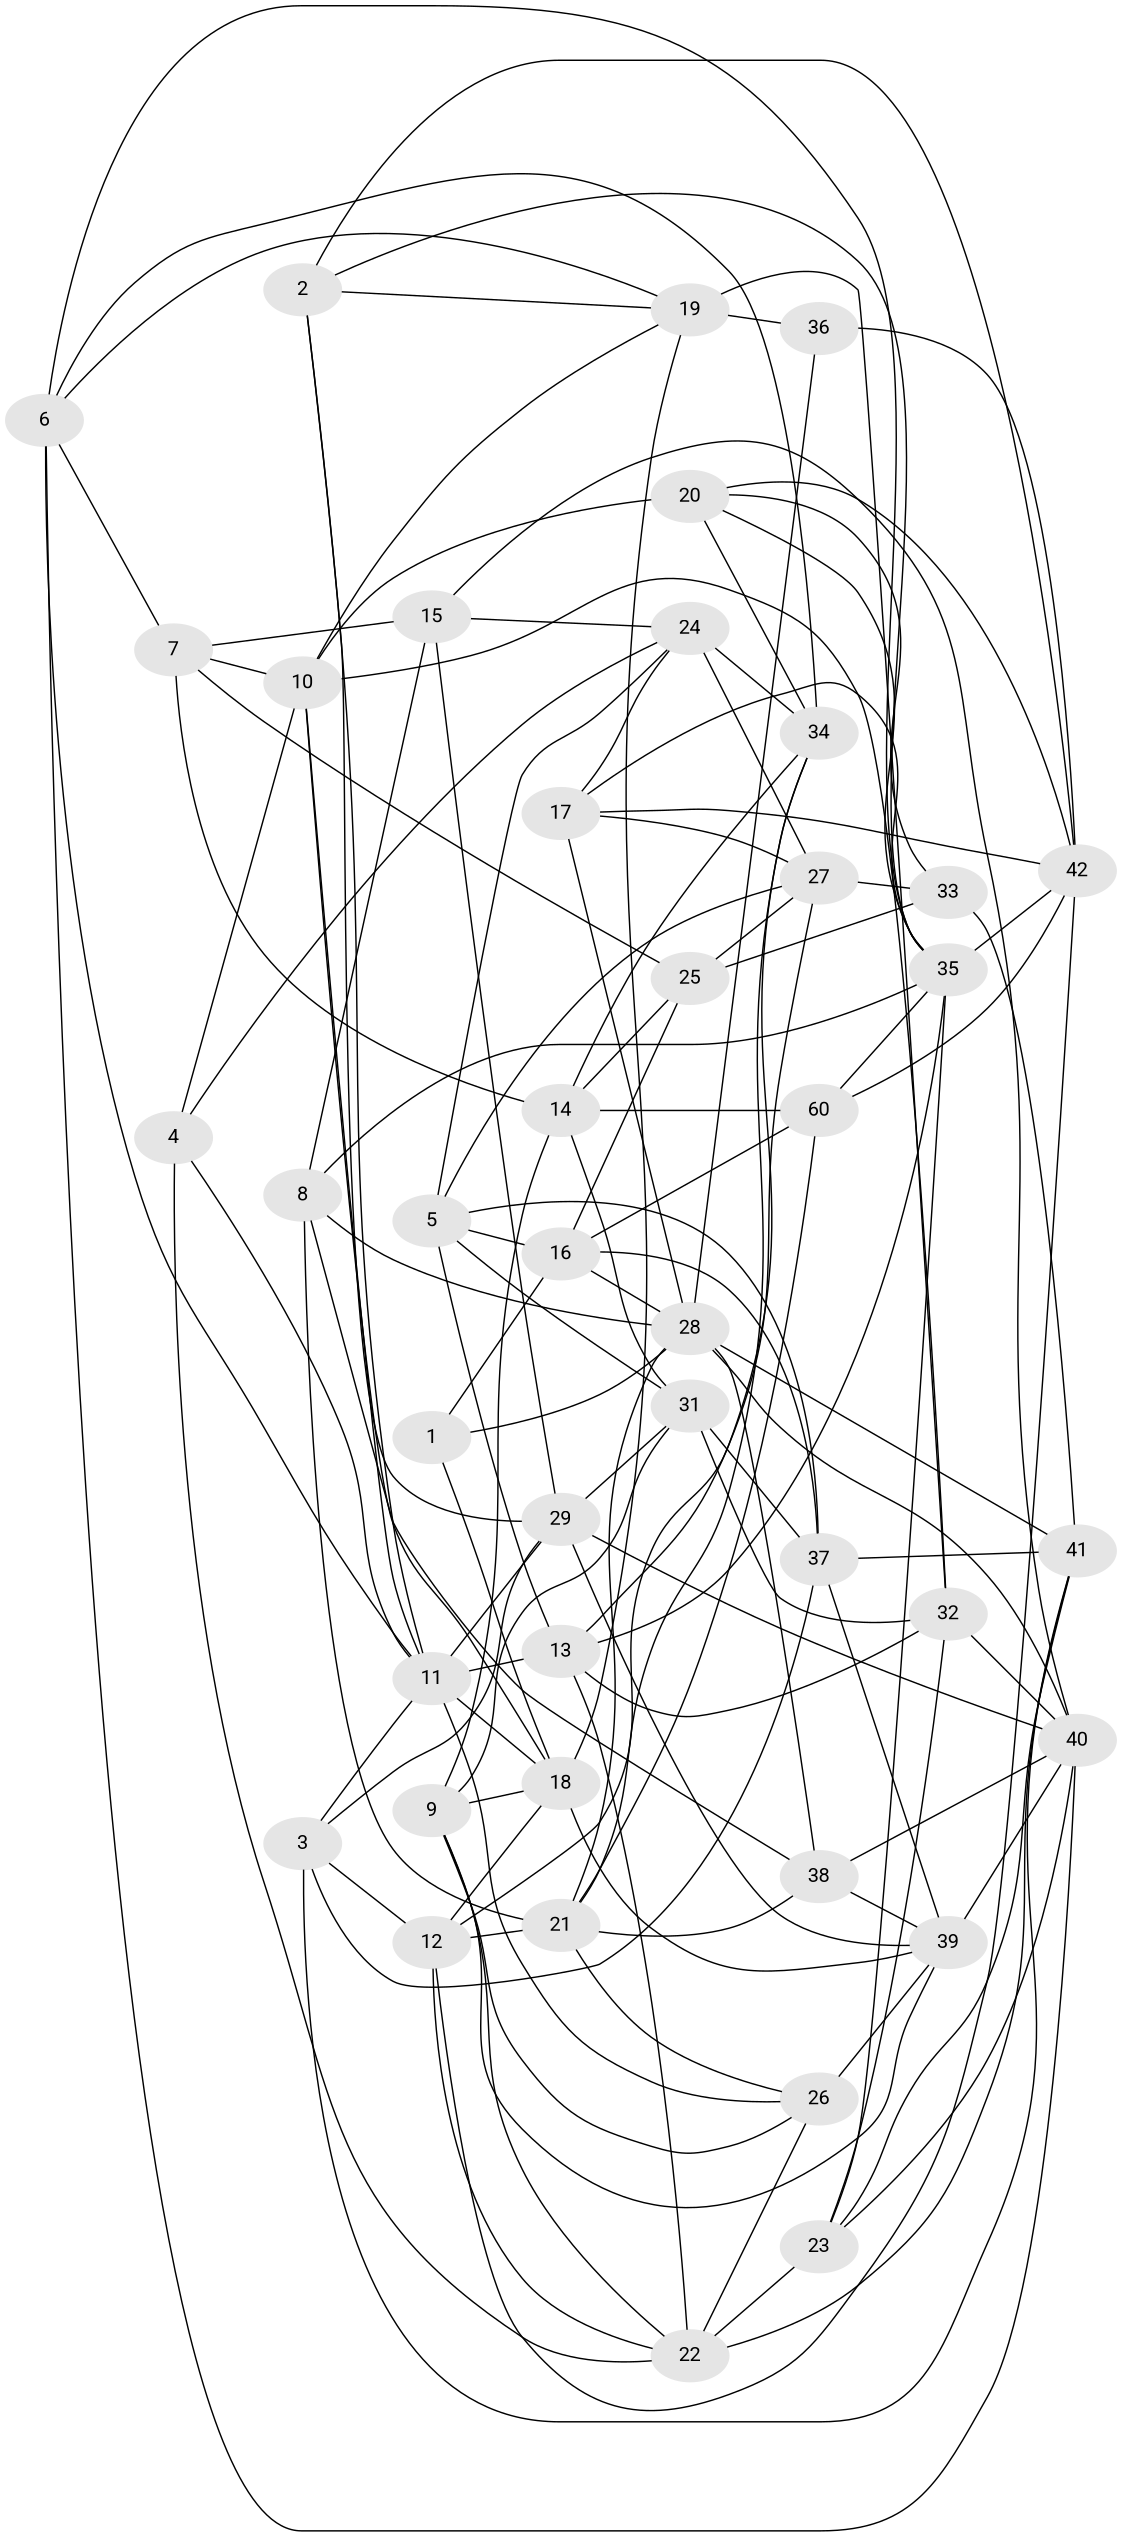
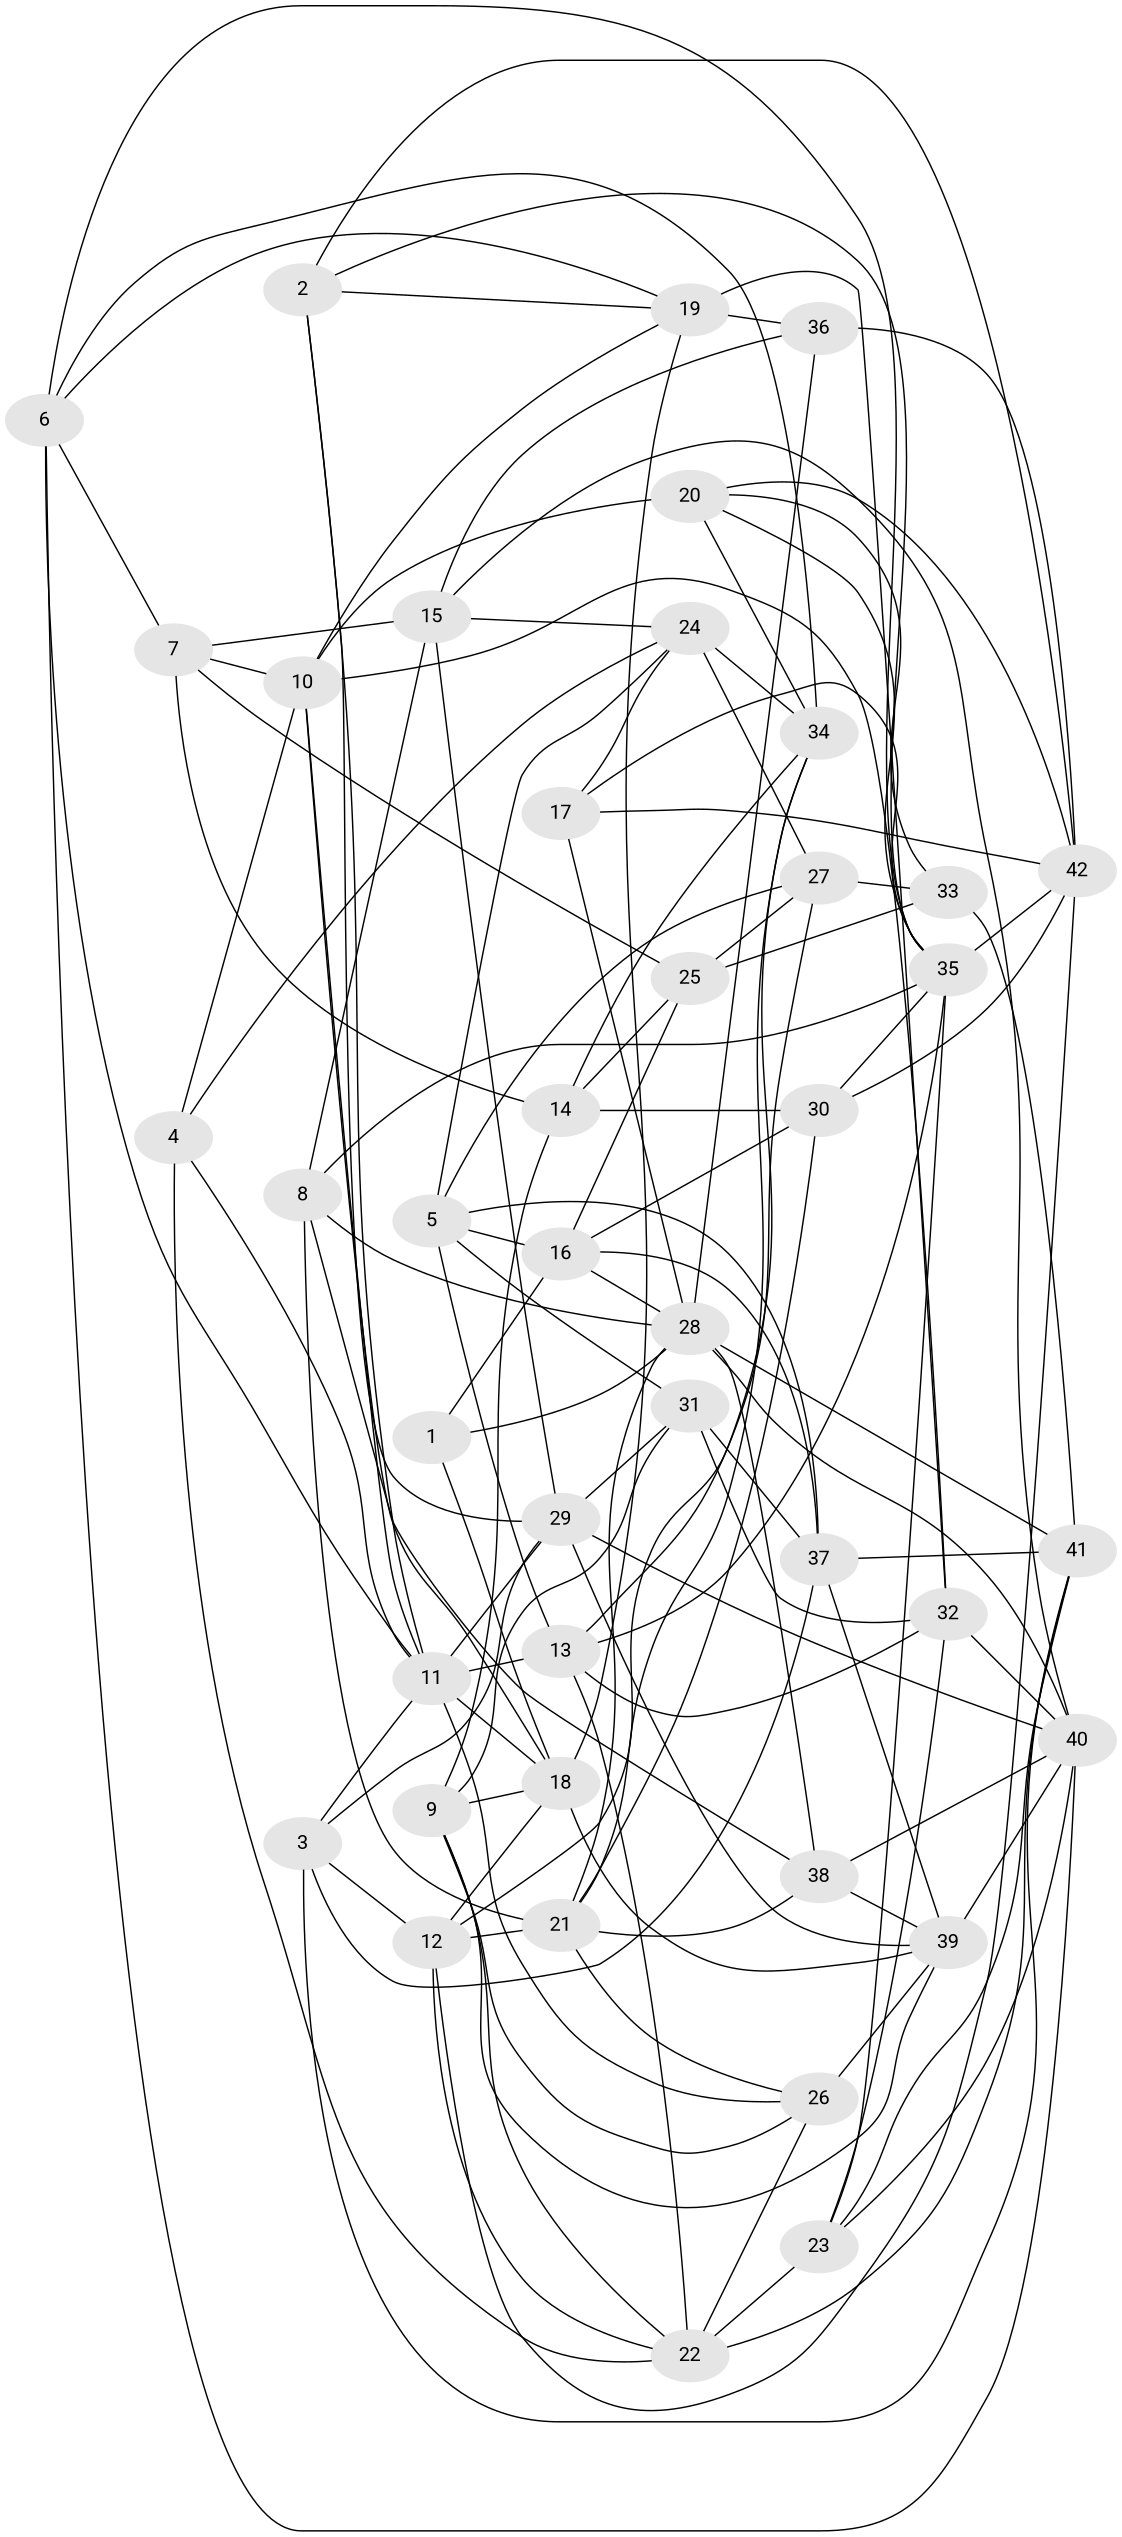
edge "36" -- "15": added
edge "17" -- "27": removed
node "60": label "60" -> "30"
edge "14" -- "31": removed
